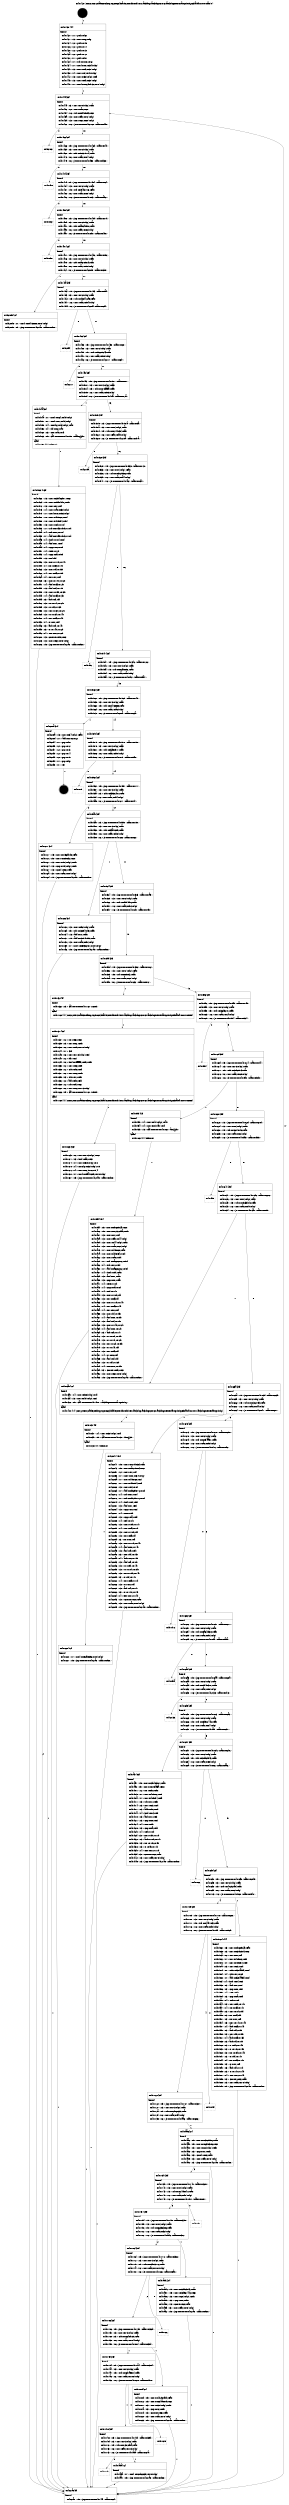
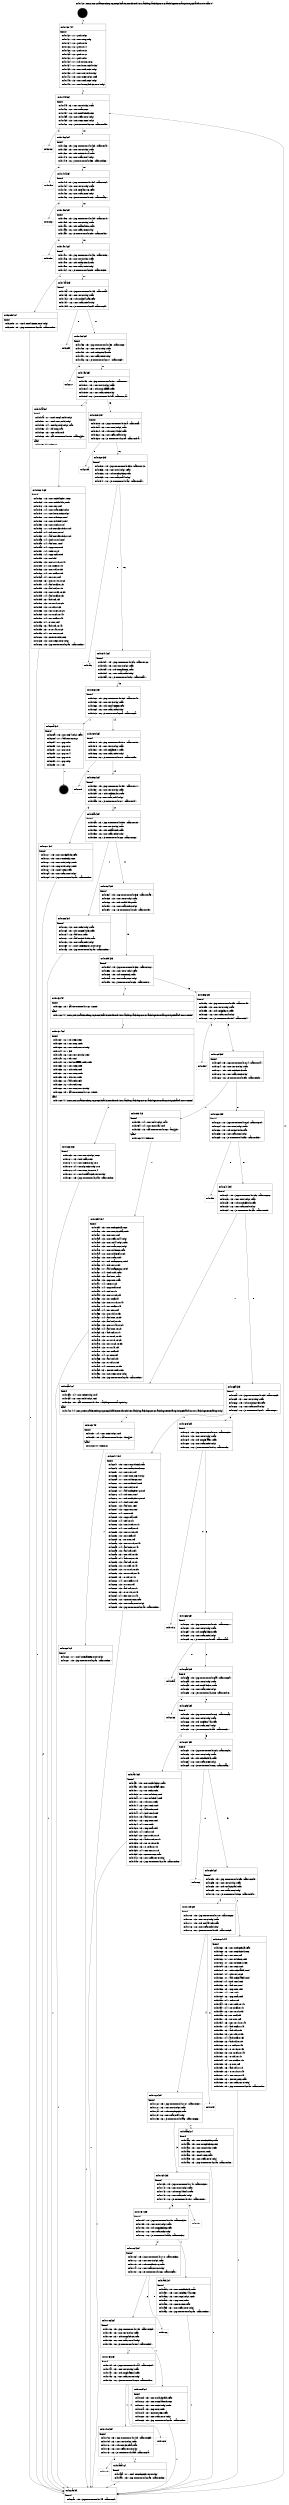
edge "0x401aa6 [27]" -> "0x40173b [25]": now "0x401722 [25]" -> "0x40173b [25]"
